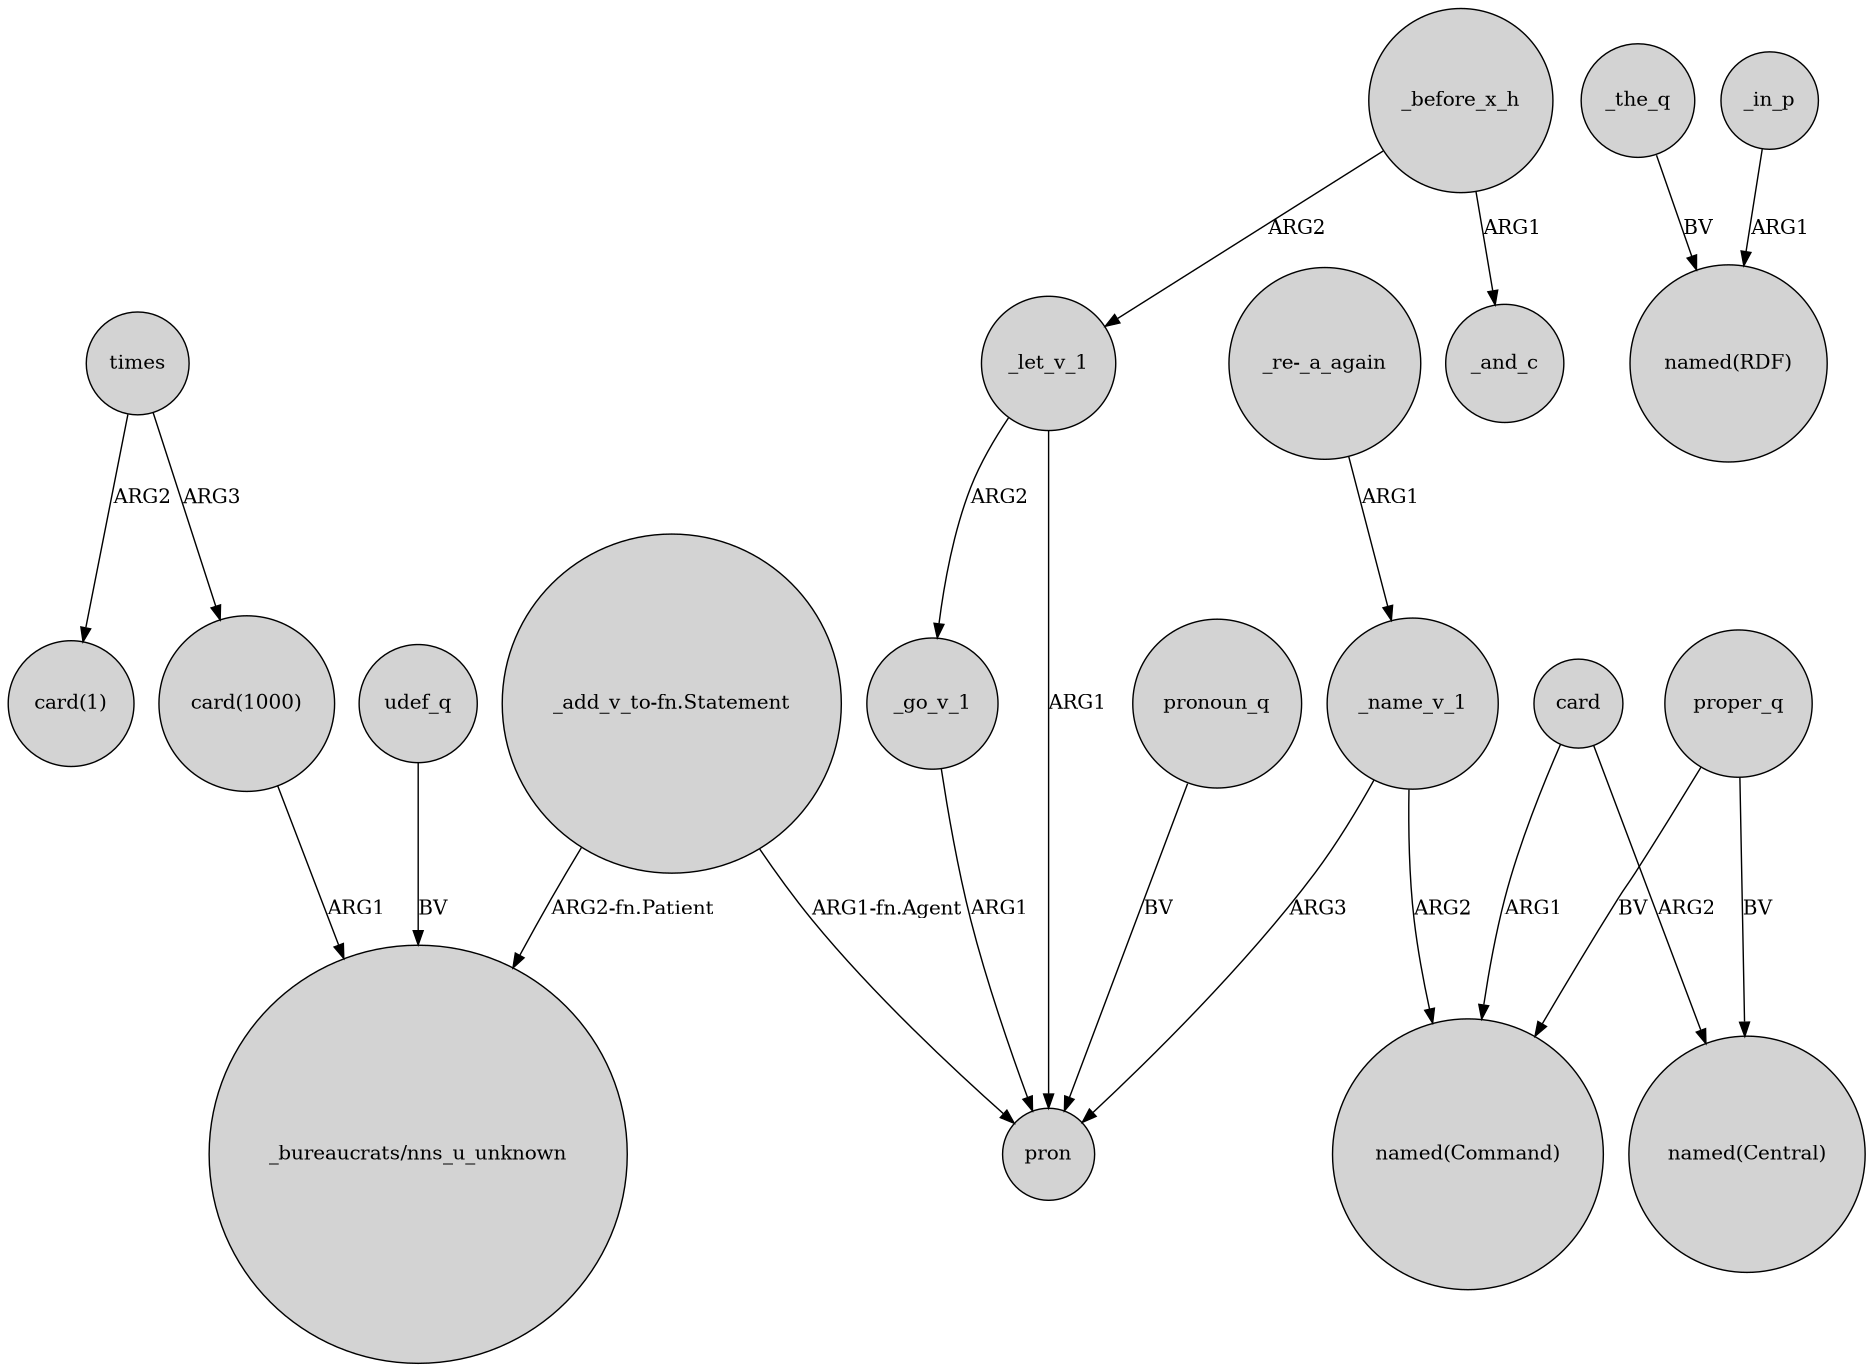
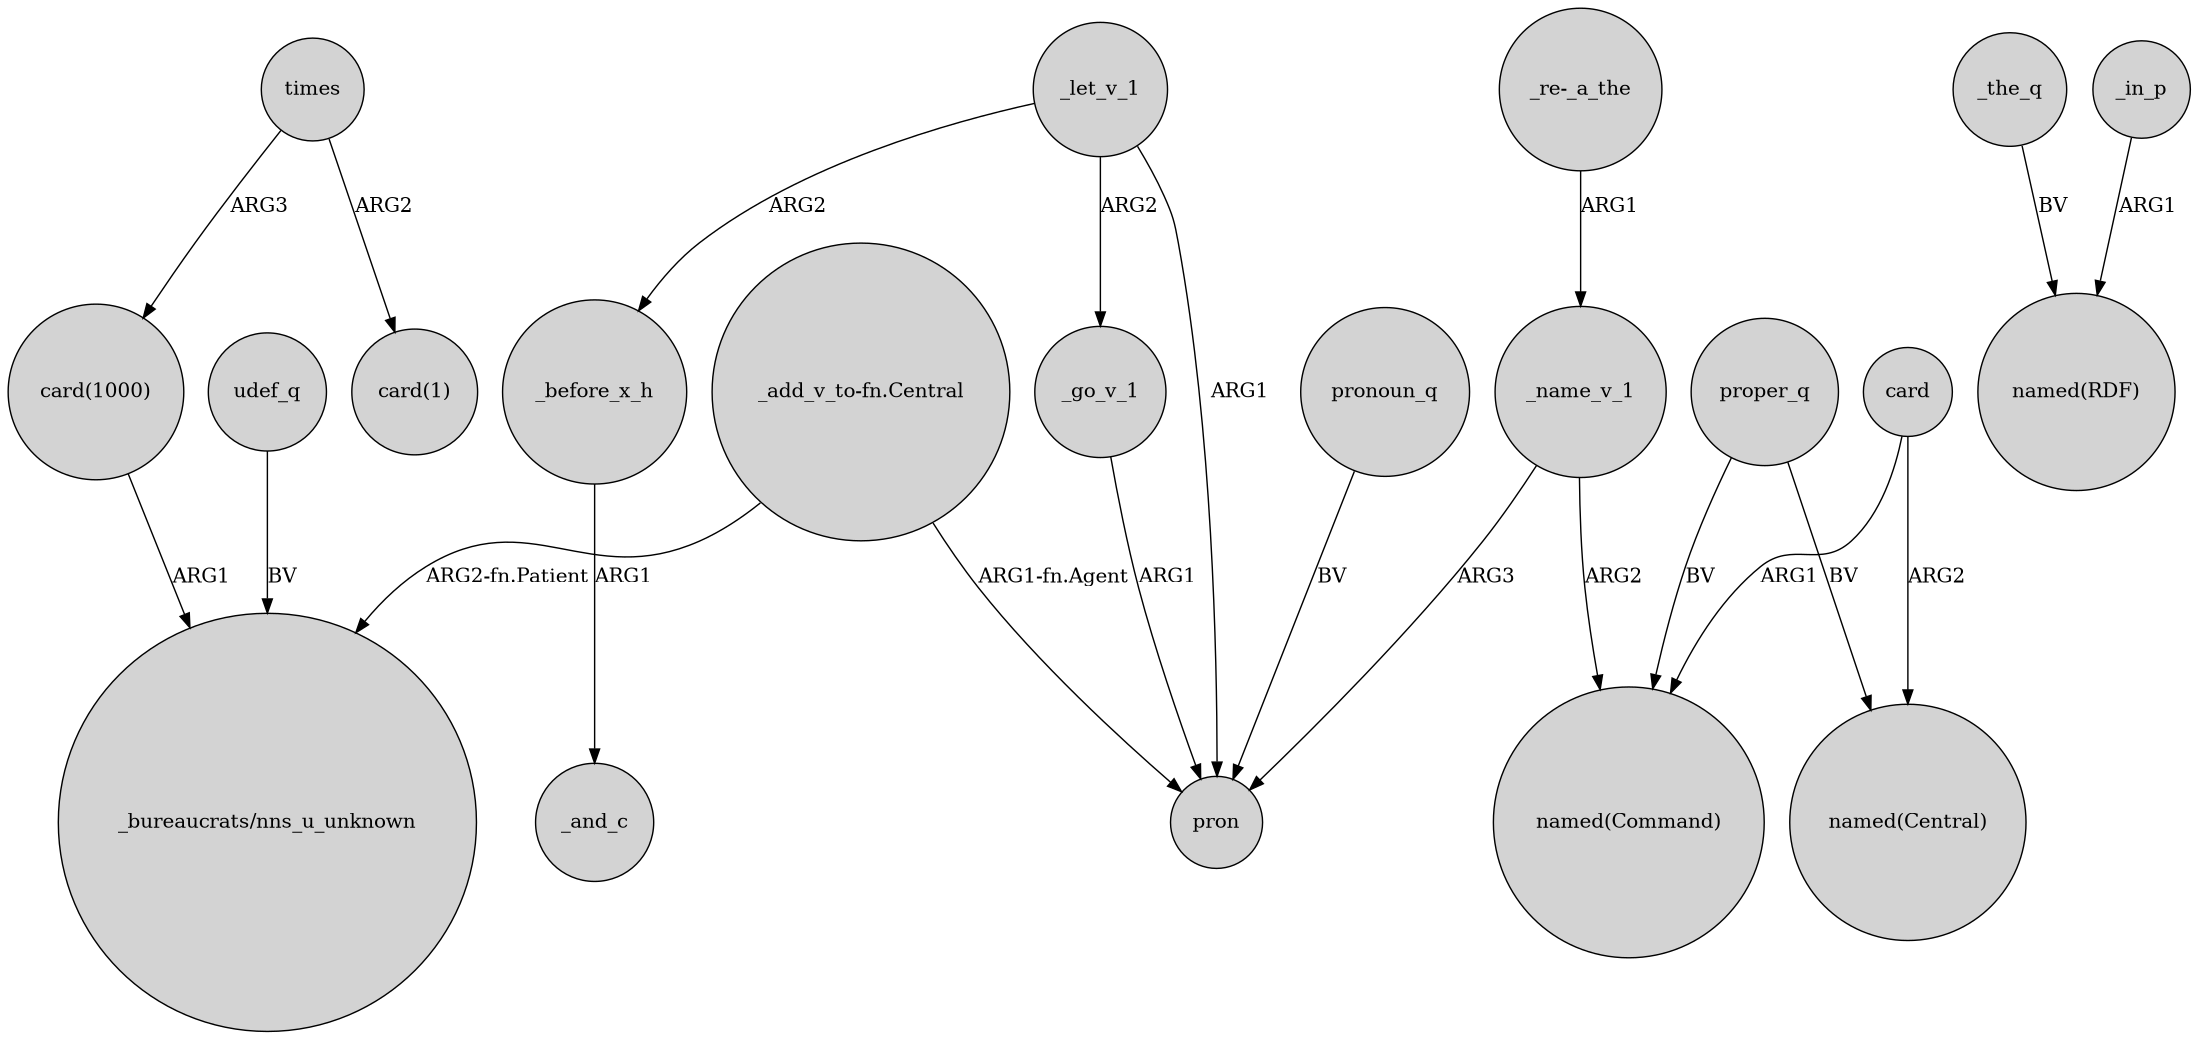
edge "_before_x_h" -> "_let_v_1": reversed
node "_re-_a_again": label "_re-_a_again" -> "_re-_a_the"
node "_add_v_to-fn.Statement": label "_add_v_to-fn.Statement" -> "_add_v_to-fn.Central"
